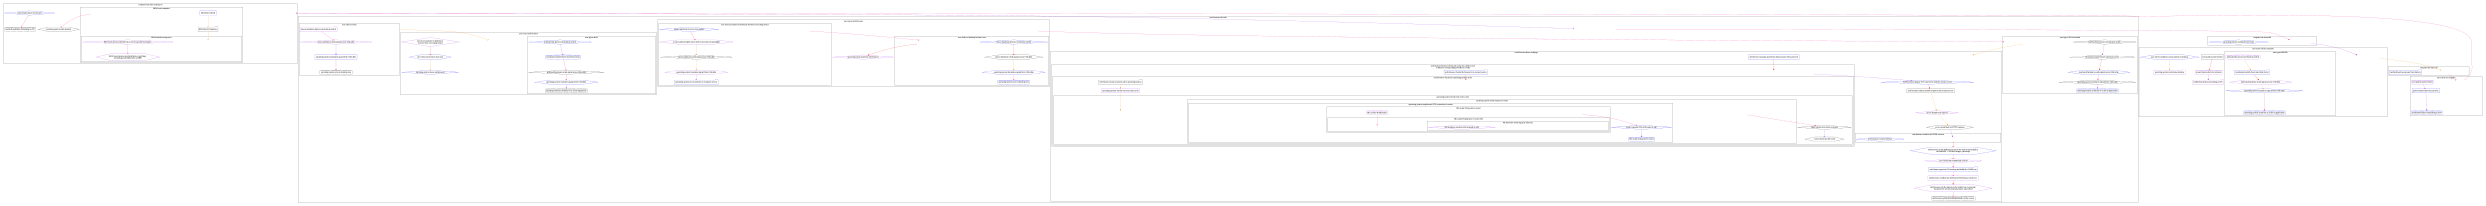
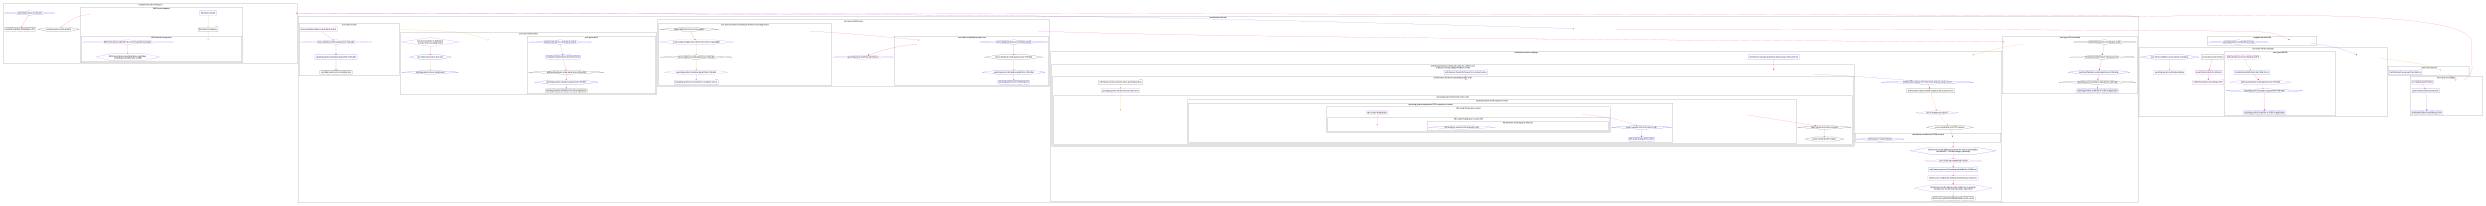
node "mouse hardware moves across surface": color blue -> black
cluster "computer has state off": label "computer has state off" -> "creates has state off"
node "router checks the ISP cache": label "router checks the ISP cache" -> "router checks the ISP compute"
